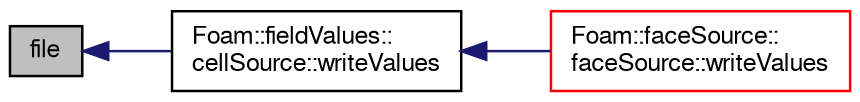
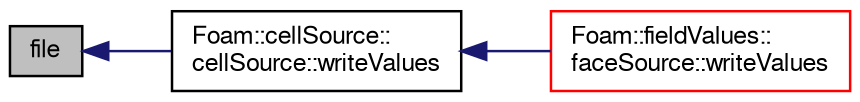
node "Foam::fieldValues:: cellSource::writeValues": label "Foam::fieldValues:: cellSource::writeValues" -> "Foam::cellSource:: cellSource::writeValues"
node "Foam::faceSource:: faceSource::writeValues": label "Foam::faceSource:: faceSource::writeValues" -> "Foam::fieldValues:: faceSource::writeValues"
